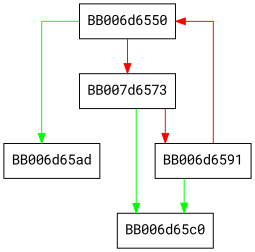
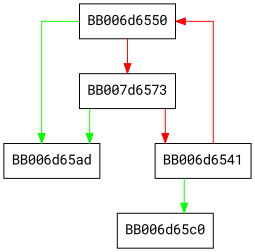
edge "BB007d6573" -> "BB006d65c0": now "BB007d6573" -> "BB006d65ad"
node "BB006d6591": label "BB006d6591" -> "BB006d6541"
